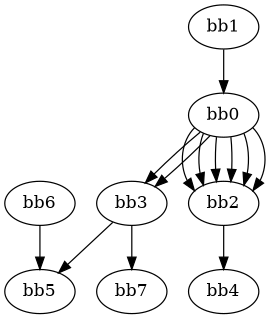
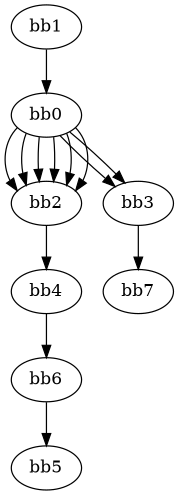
edge "bb3" -> "bb5": removed
edge "bb4" -> "bb6": added
